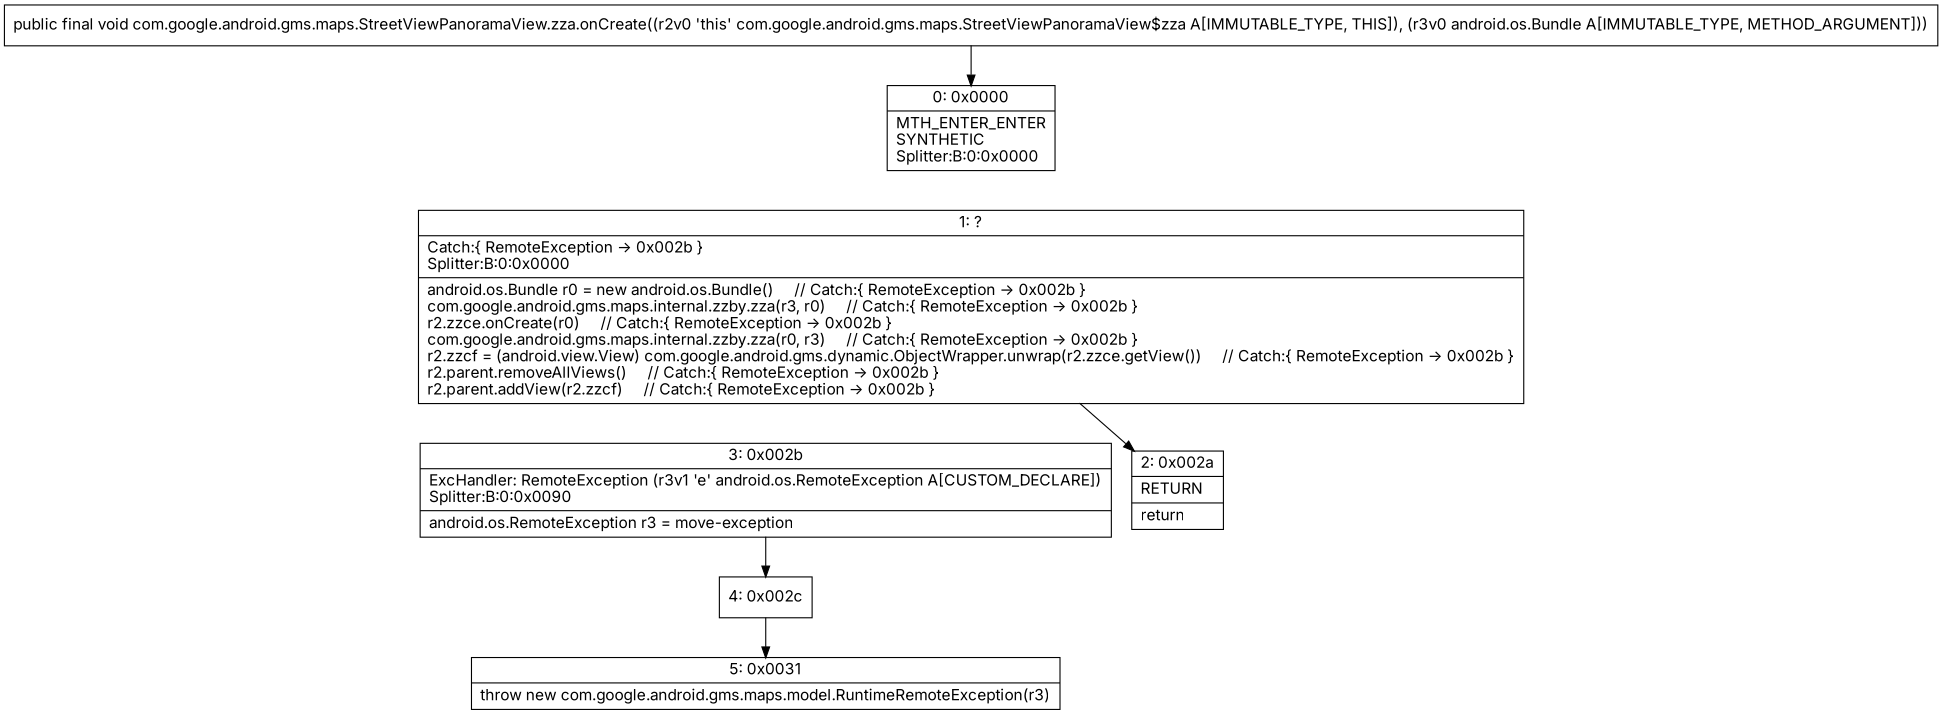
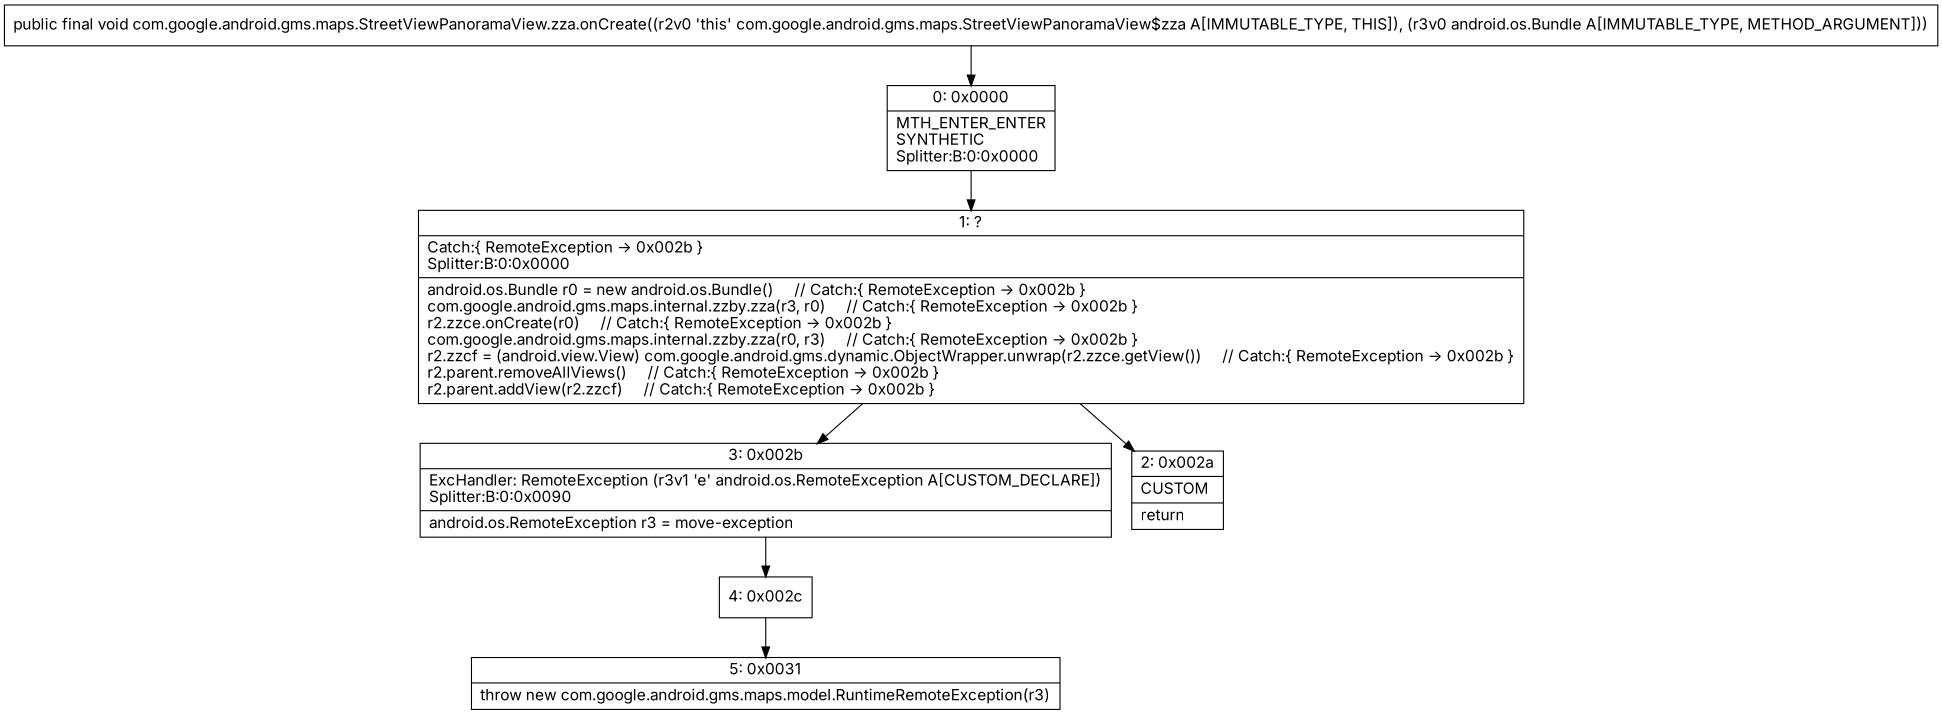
edge "0: 0x0000" -> "1: ?": added
edge "1: ?" -> "3: 0x002b": added
node "2: 0x002a": text "RETURN" -> "CUSTOM"
